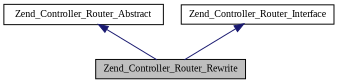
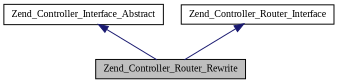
node "Zend_Controller_Router_Abstract": label "Zend_Controller_Router_Abstract" -> "Zend_Controller_Interface_Abstract"
